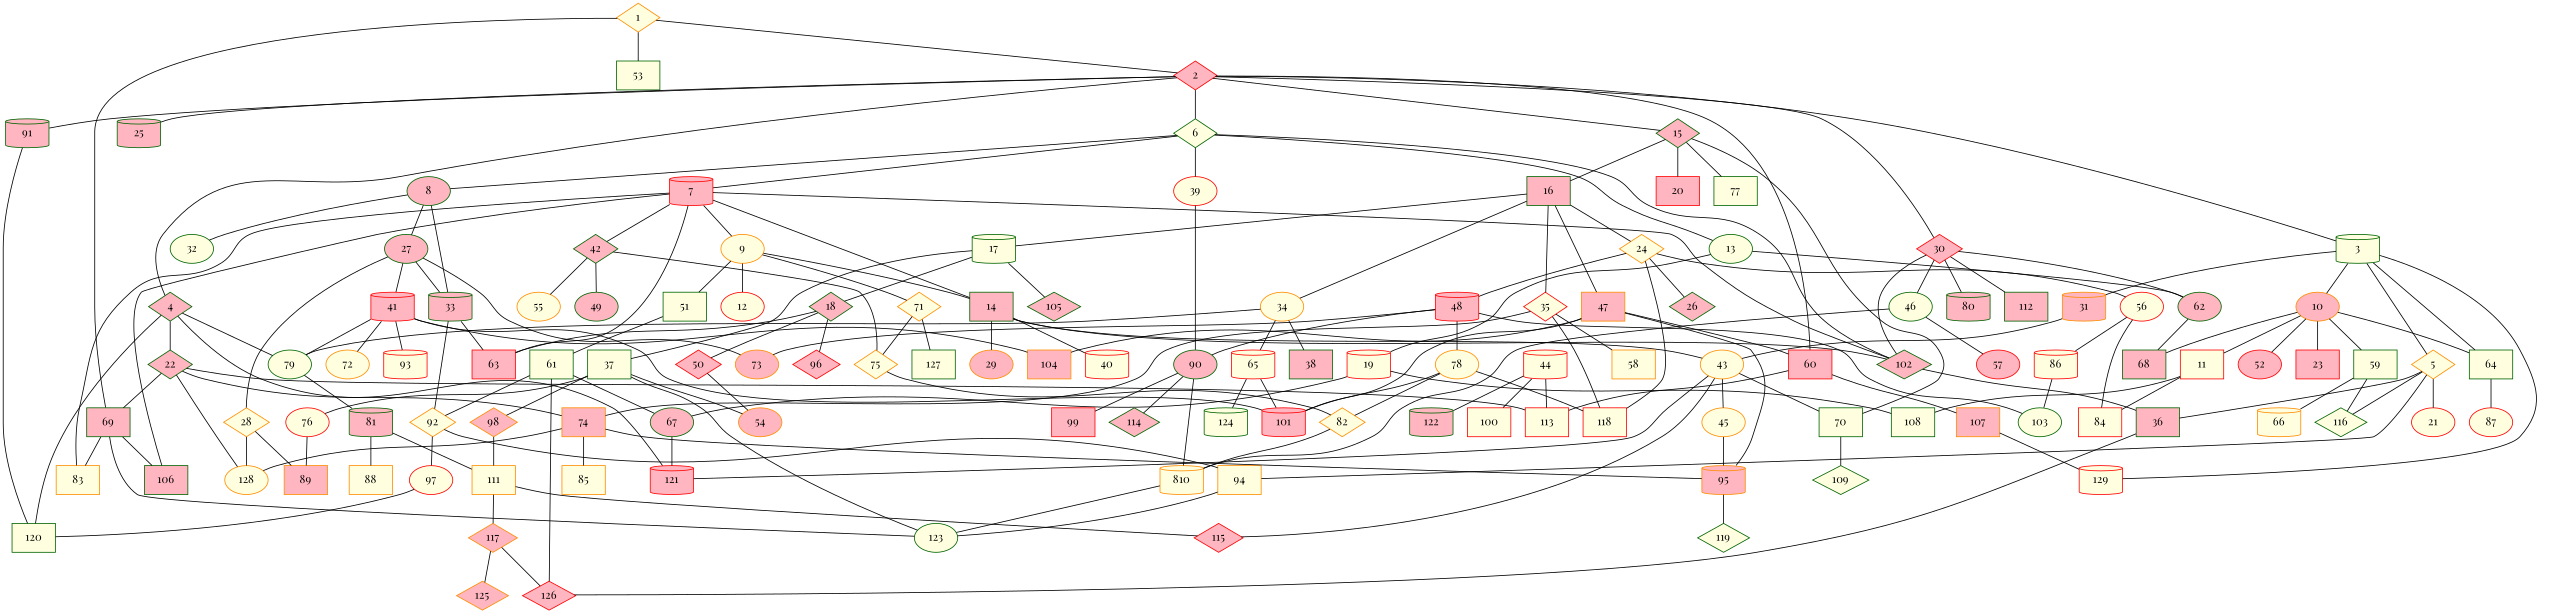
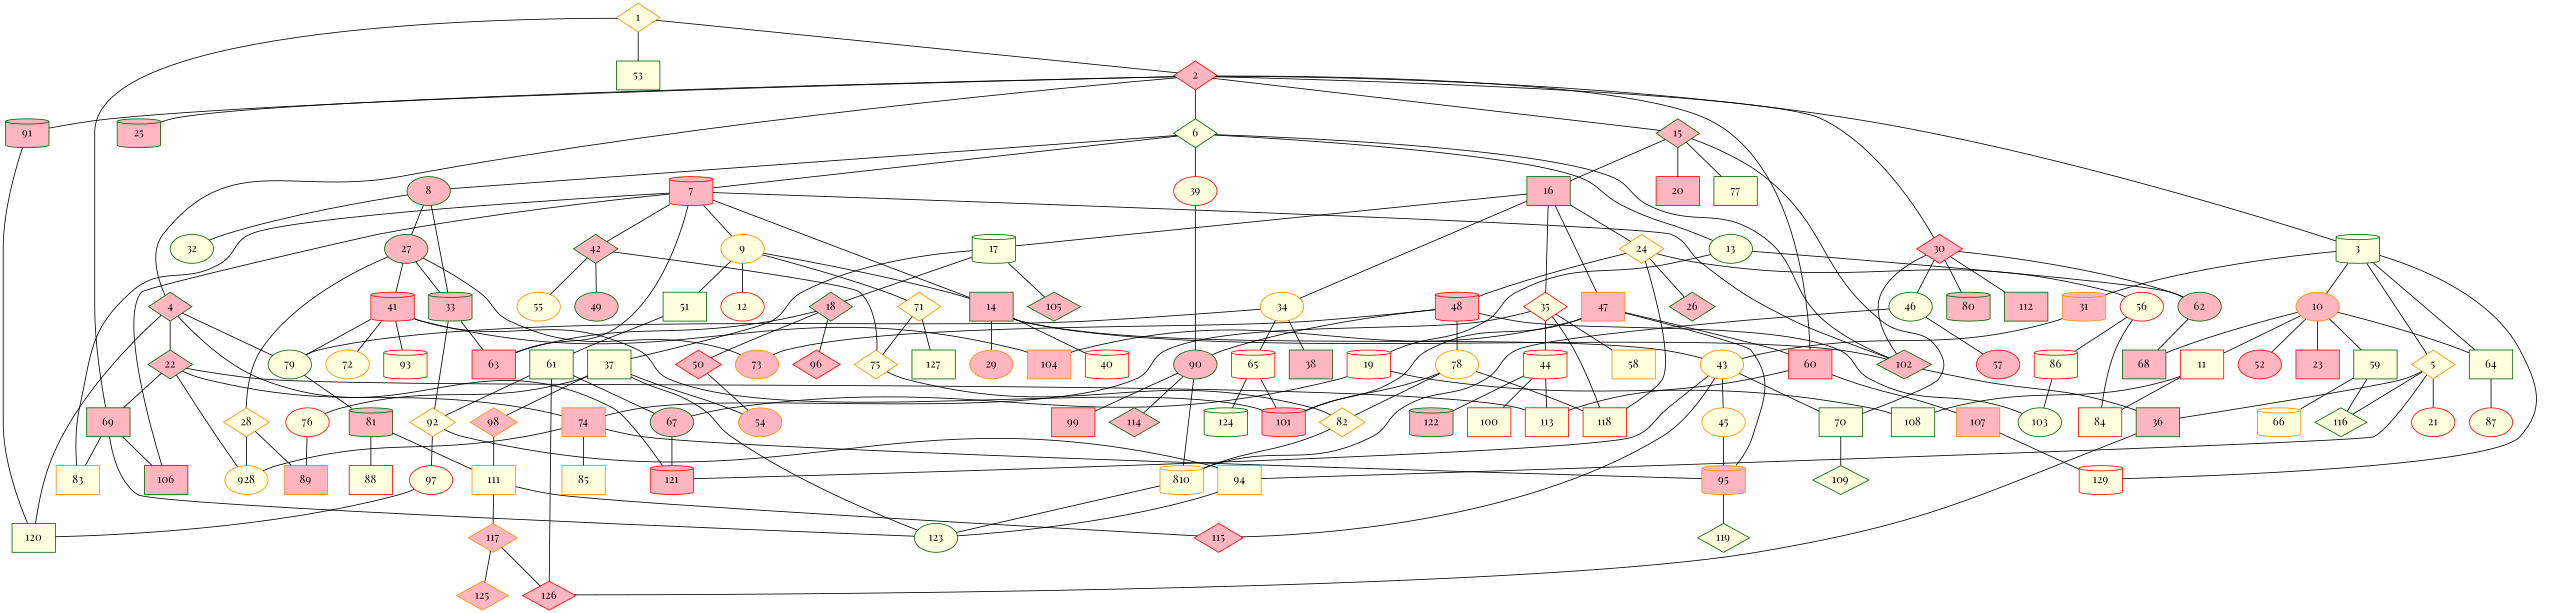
edge "35" -- "44": added
node "128": label "128" -> "928"
node "88": color darkorange -> red
